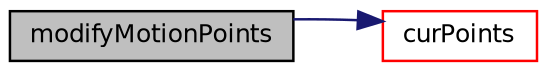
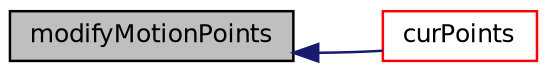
edge "modifyMotionPoints" -> "curPoints": reversed
